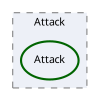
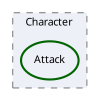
cluster "Attack": label "Attack" -> "Character"
